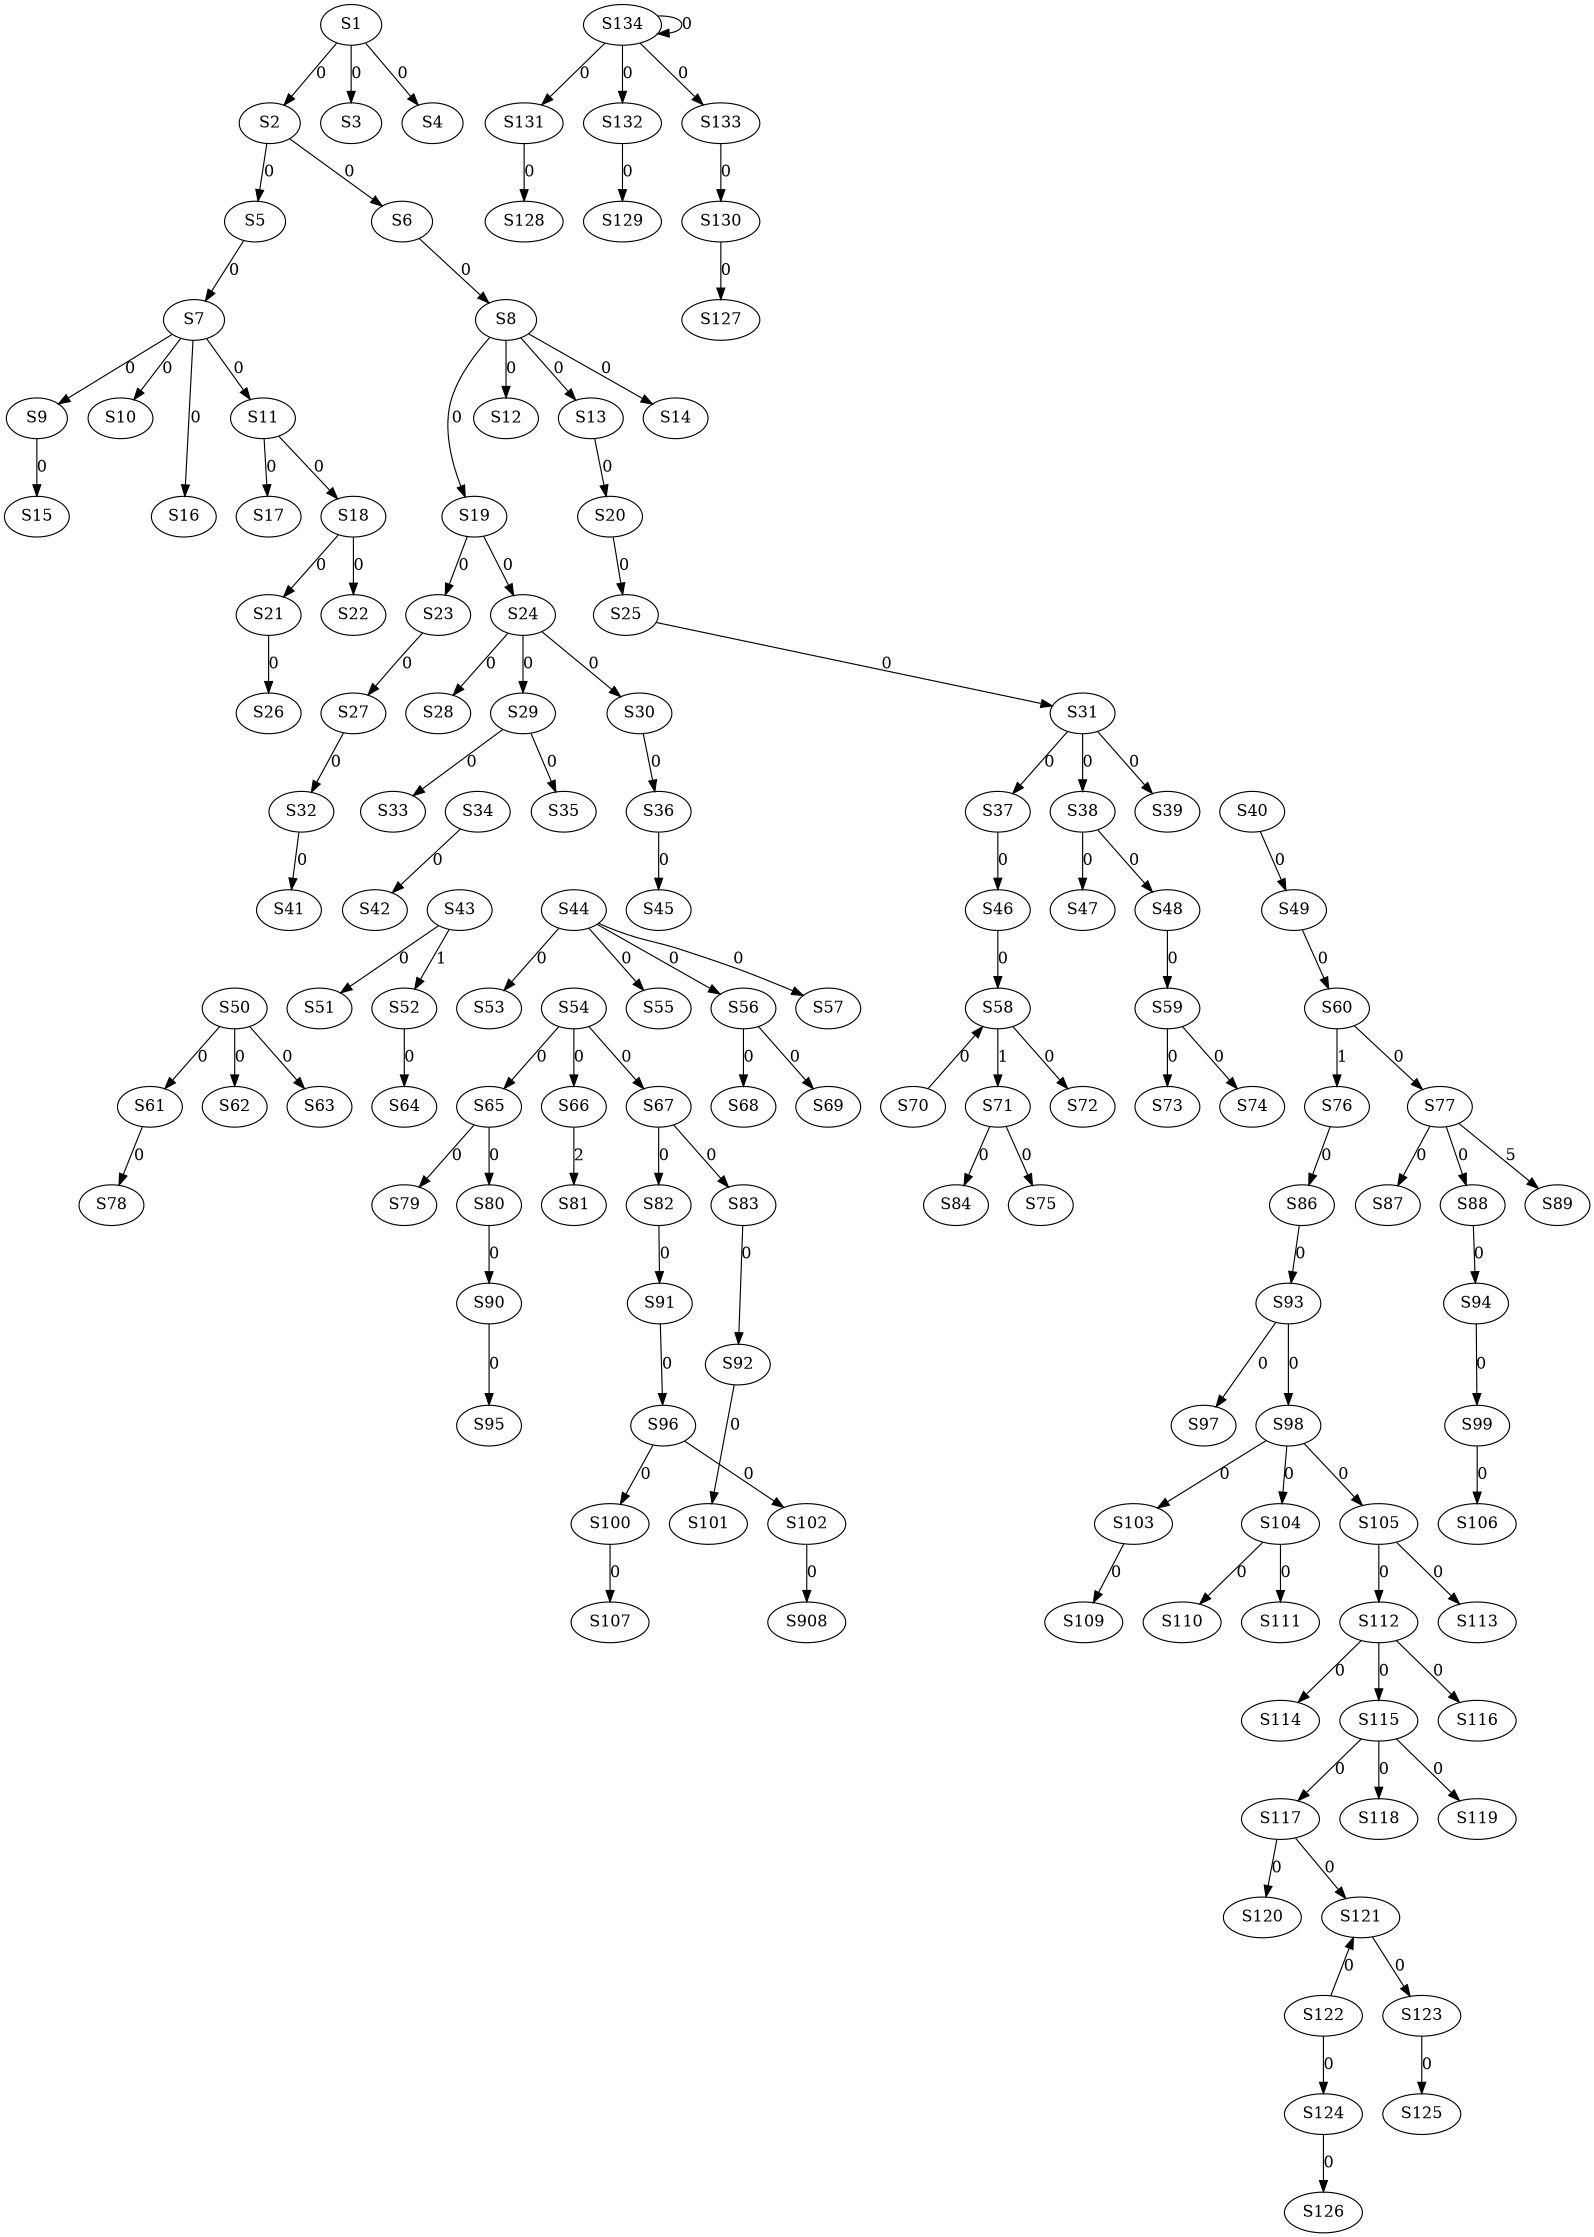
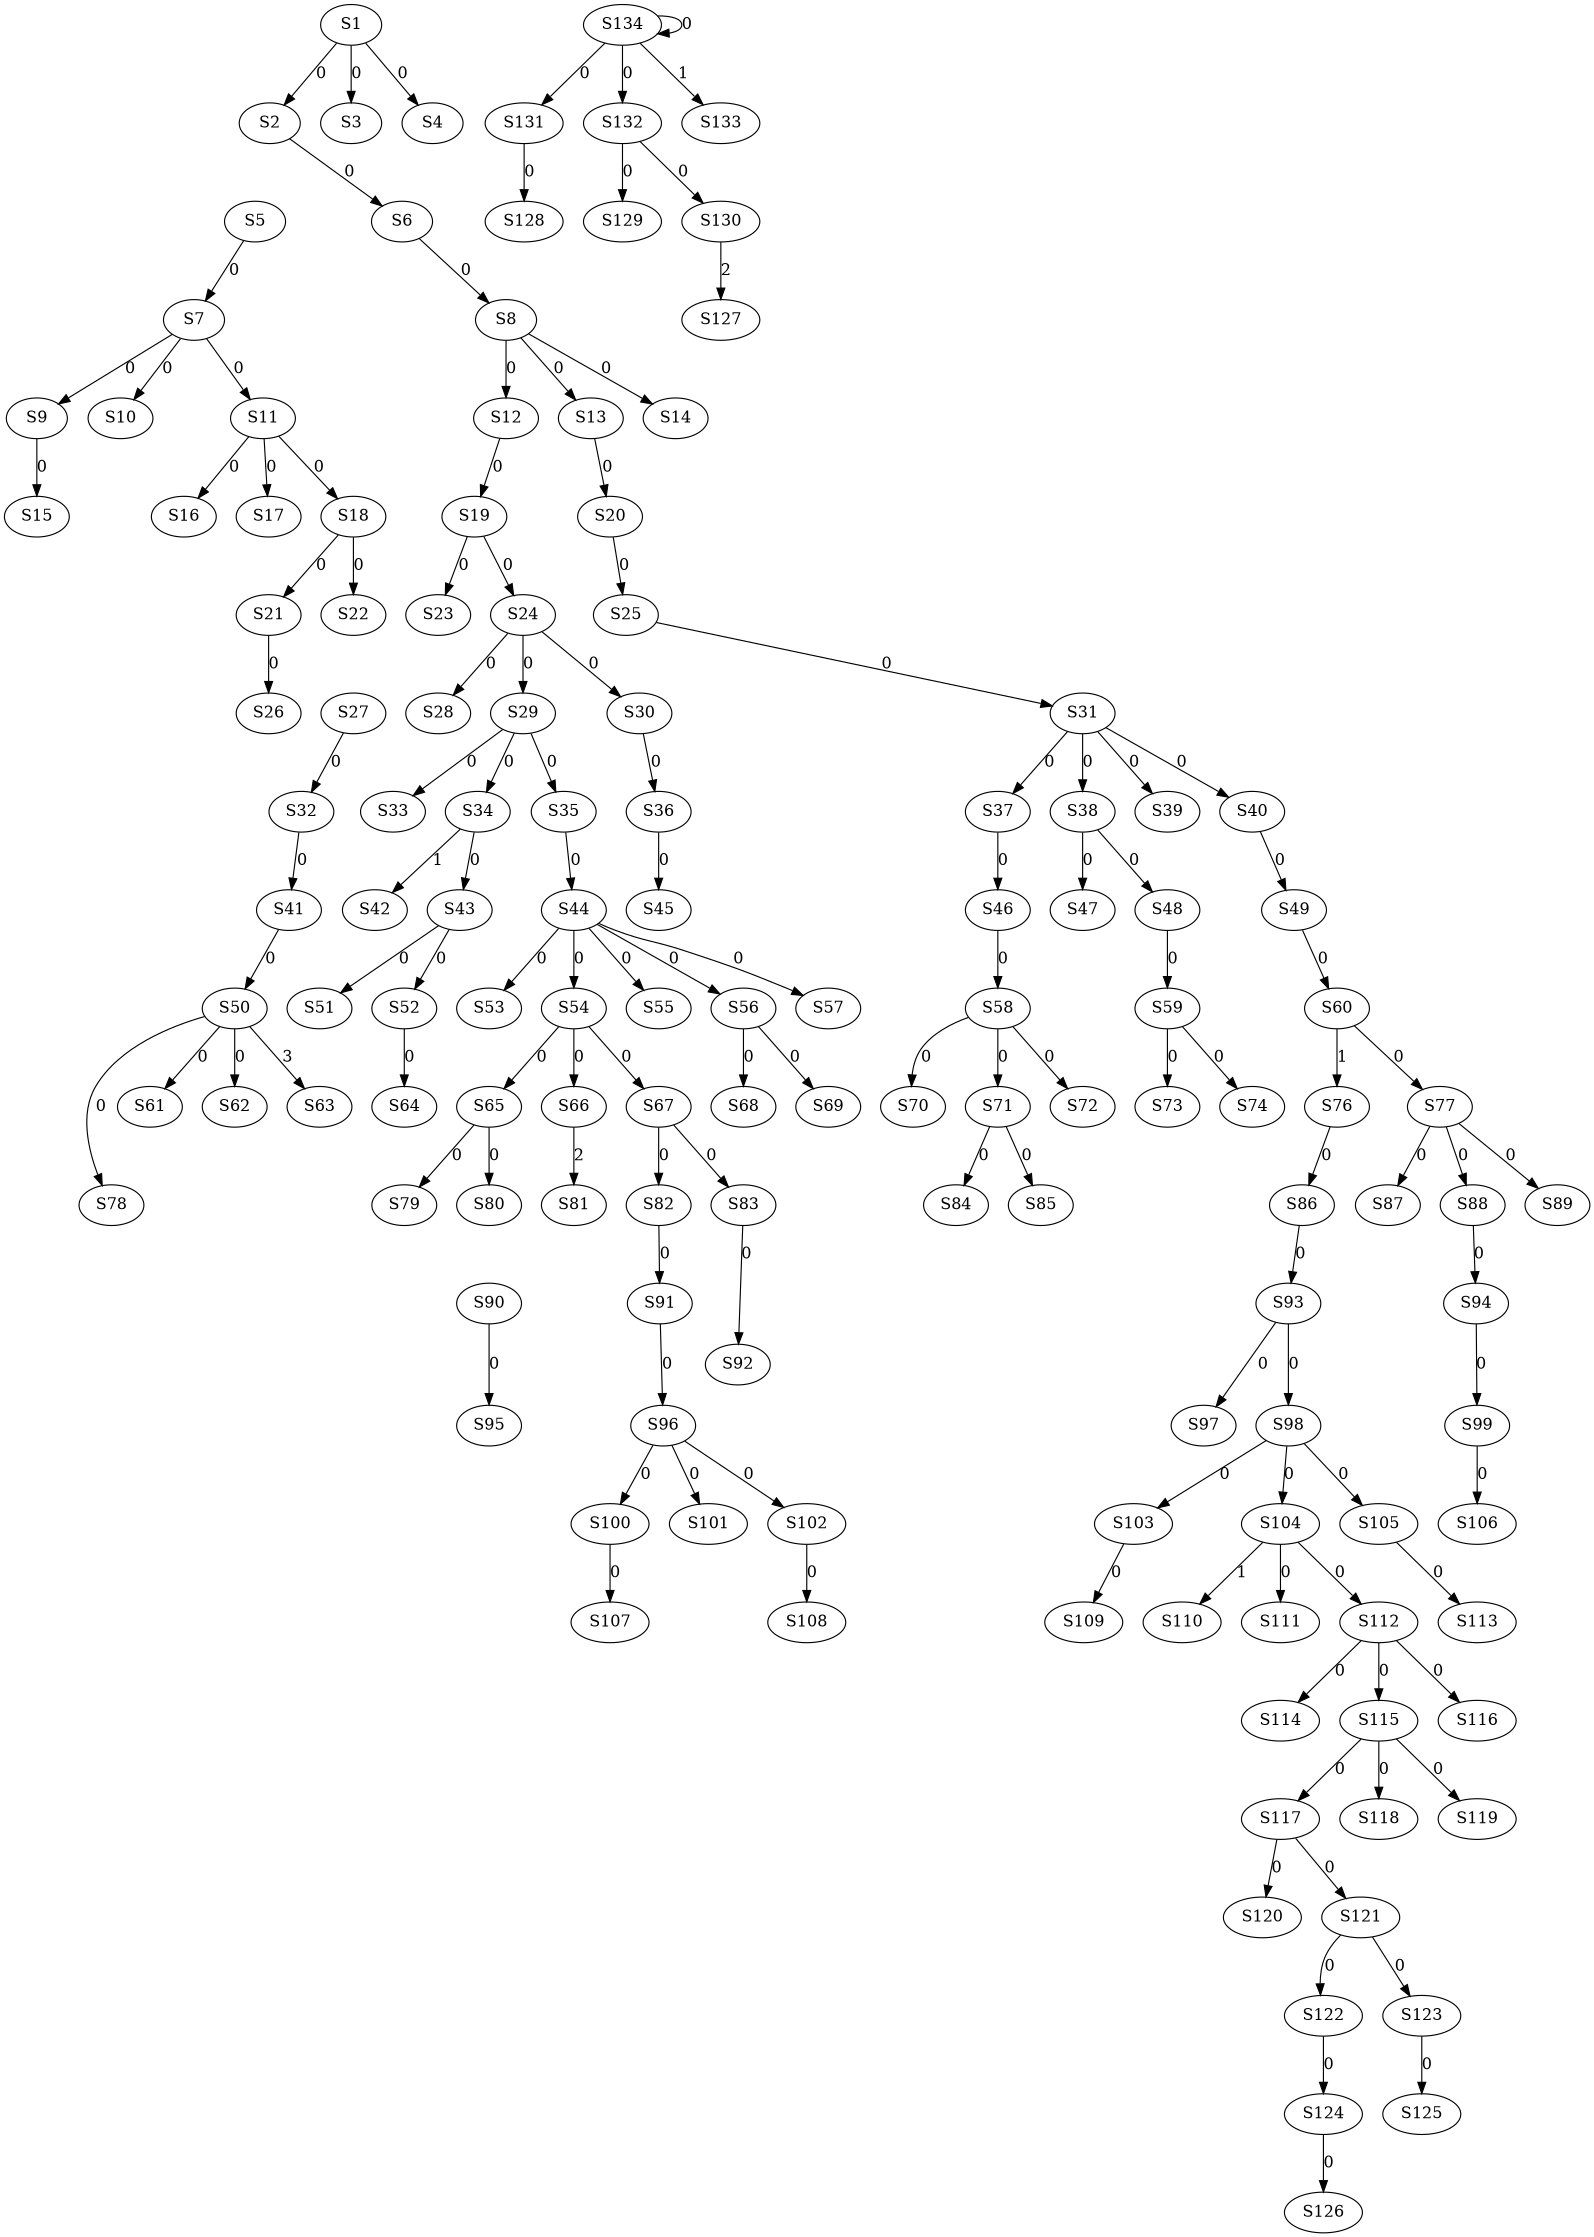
edge "S134" -> "S133": label "0" -> "1"
edge "S2" -> "S5": removed, label "0"
edge "S133" -> "S130": now "S132" -> "S130"
edge "S130" -> "S127": label "0" -> "2"
edge "S8" -> "S19": now "S12" -> "S19"
edge "S7" -> "S16": now "S11" -> "S16"
edge "S23" -> "S27": removed, label "0"
edge "S29" -> "S34": added, label "0"
edge "S31" -> "S40": added, label "0"
edge "S34" -> "S43": added, label "0"
edge "S35" -> "S44": added, label "0"
edge "S34" -> "S42": label "0" -> "1"
edge "S41" -> "S50": added, label "0"
edge "S44" -> "S54": added, label "0"
edge "S43" -> "S52": label "1" -> "0"
edge "S50" -> "S63": label "0" -> "3"
edge "S58" -> "S71": label "1" -> "0"
edge "S70" -> "S58": reversed
edge "S61" -> "S78": now "S50" -> "S78"
edge "S77" -> "S89": label "5" -> "0"
node "S75": label "S75" -> "S85"
edge "S80" -> "S90": removed, label "0"
edge "S92" -> "S101": now "S96" -> "S101"
edge "S105" -> "S112": now "S104" -> "S112"
edge "S104" -> "S110": label "0" -> "1"
node "S908": label "S908" -> "S108"
edge "S122" -> "S121": reversed
